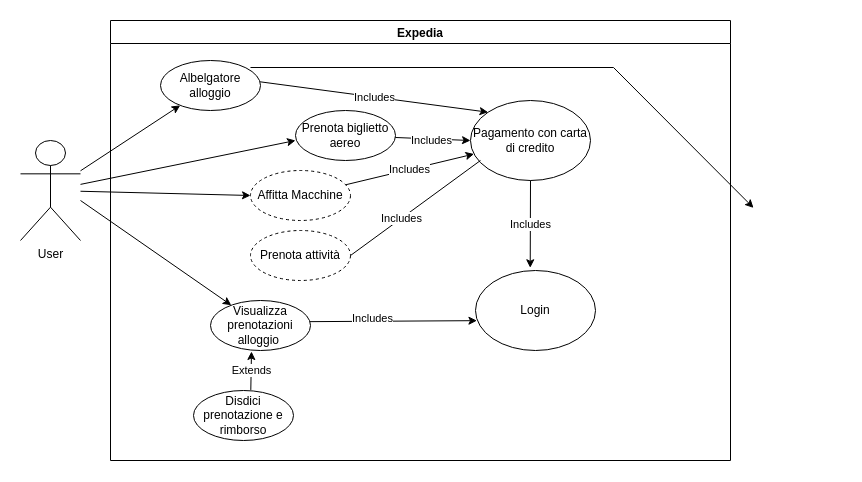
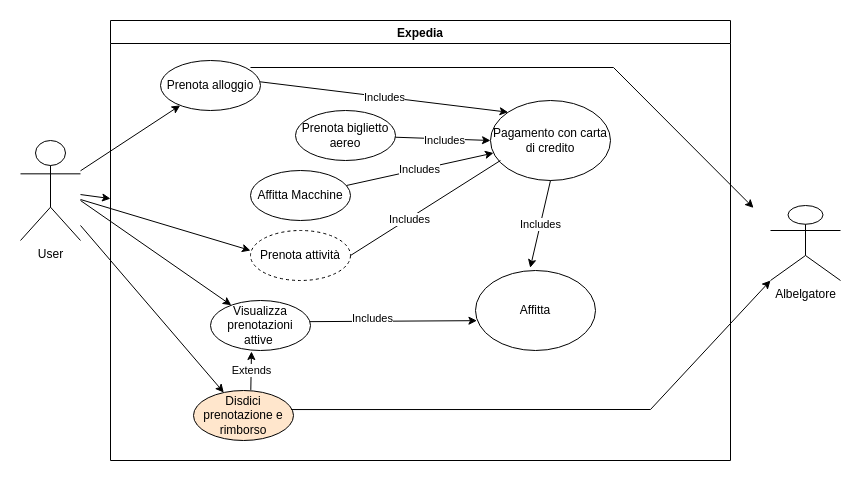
node "Albelgatore alloggio": label "Albelgatore alloggio" -> "Prenota alloggio"
node "Pagamento con carta di credito": moved (531, 141) -> (551, 141)
edge "User" -> "Prenota biglietto aereo": now "User" -> "Disdici prenotazione e rimborso"
edge "User" -> "Affitta Macchine": now "User" -> "Expedia"
node "Affitta Macchine": style dashed -> solid
edge "User" -> "Prenota attività": added
node "Albelgatore": added
node "Login": label "Login" -> "Affitta"
node "Visualizza prenotazioni alloggio": label "Visualizza prenotazioni alloggio" -> "Visualizza prenotazioni attive"
edge "Disdici prenotazione e rimborso" -> "Albelgatore": added
node "Disdici prenotazione e rimborso": fillcolor #ffffff -> #ffe6cc
